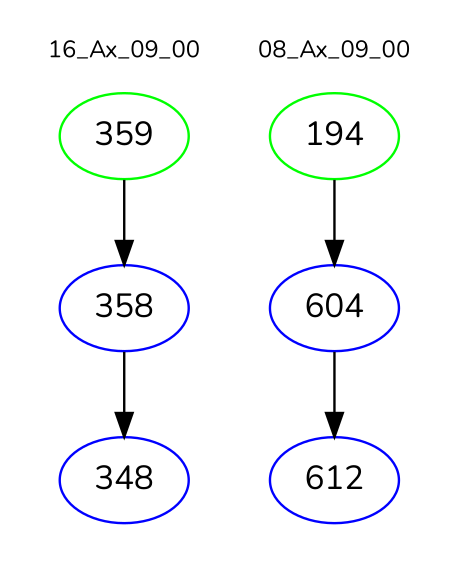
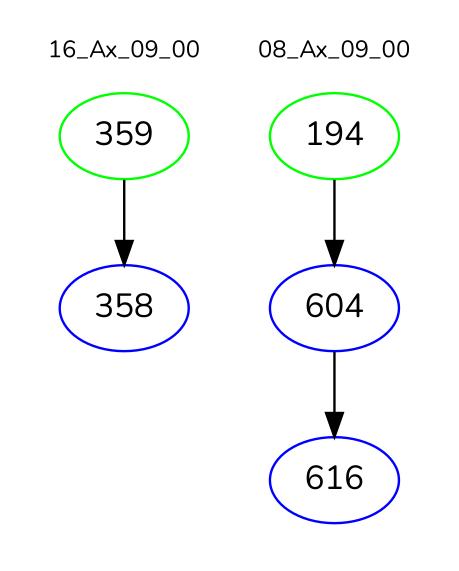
node "348": removed
node "612": label "612" -> "616"
